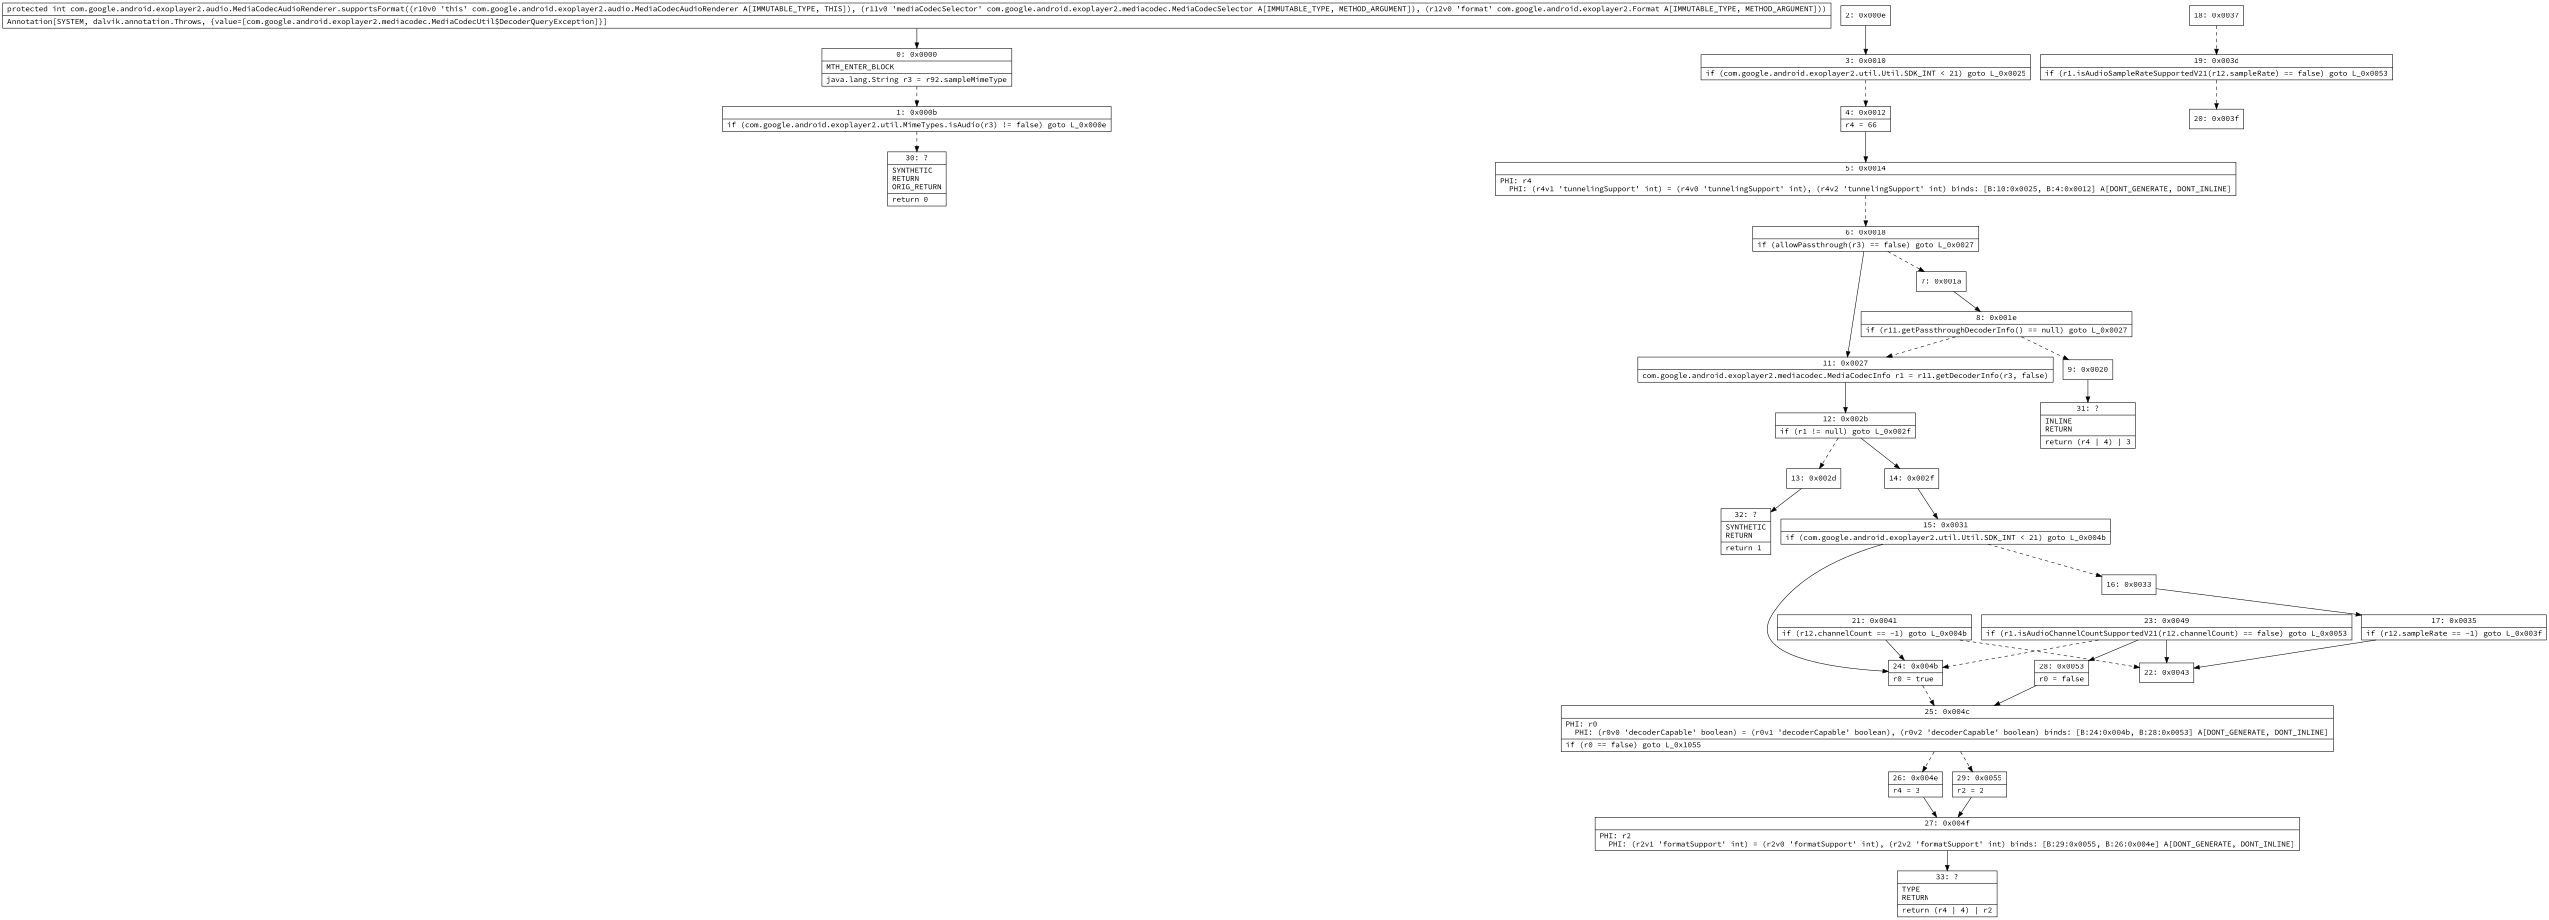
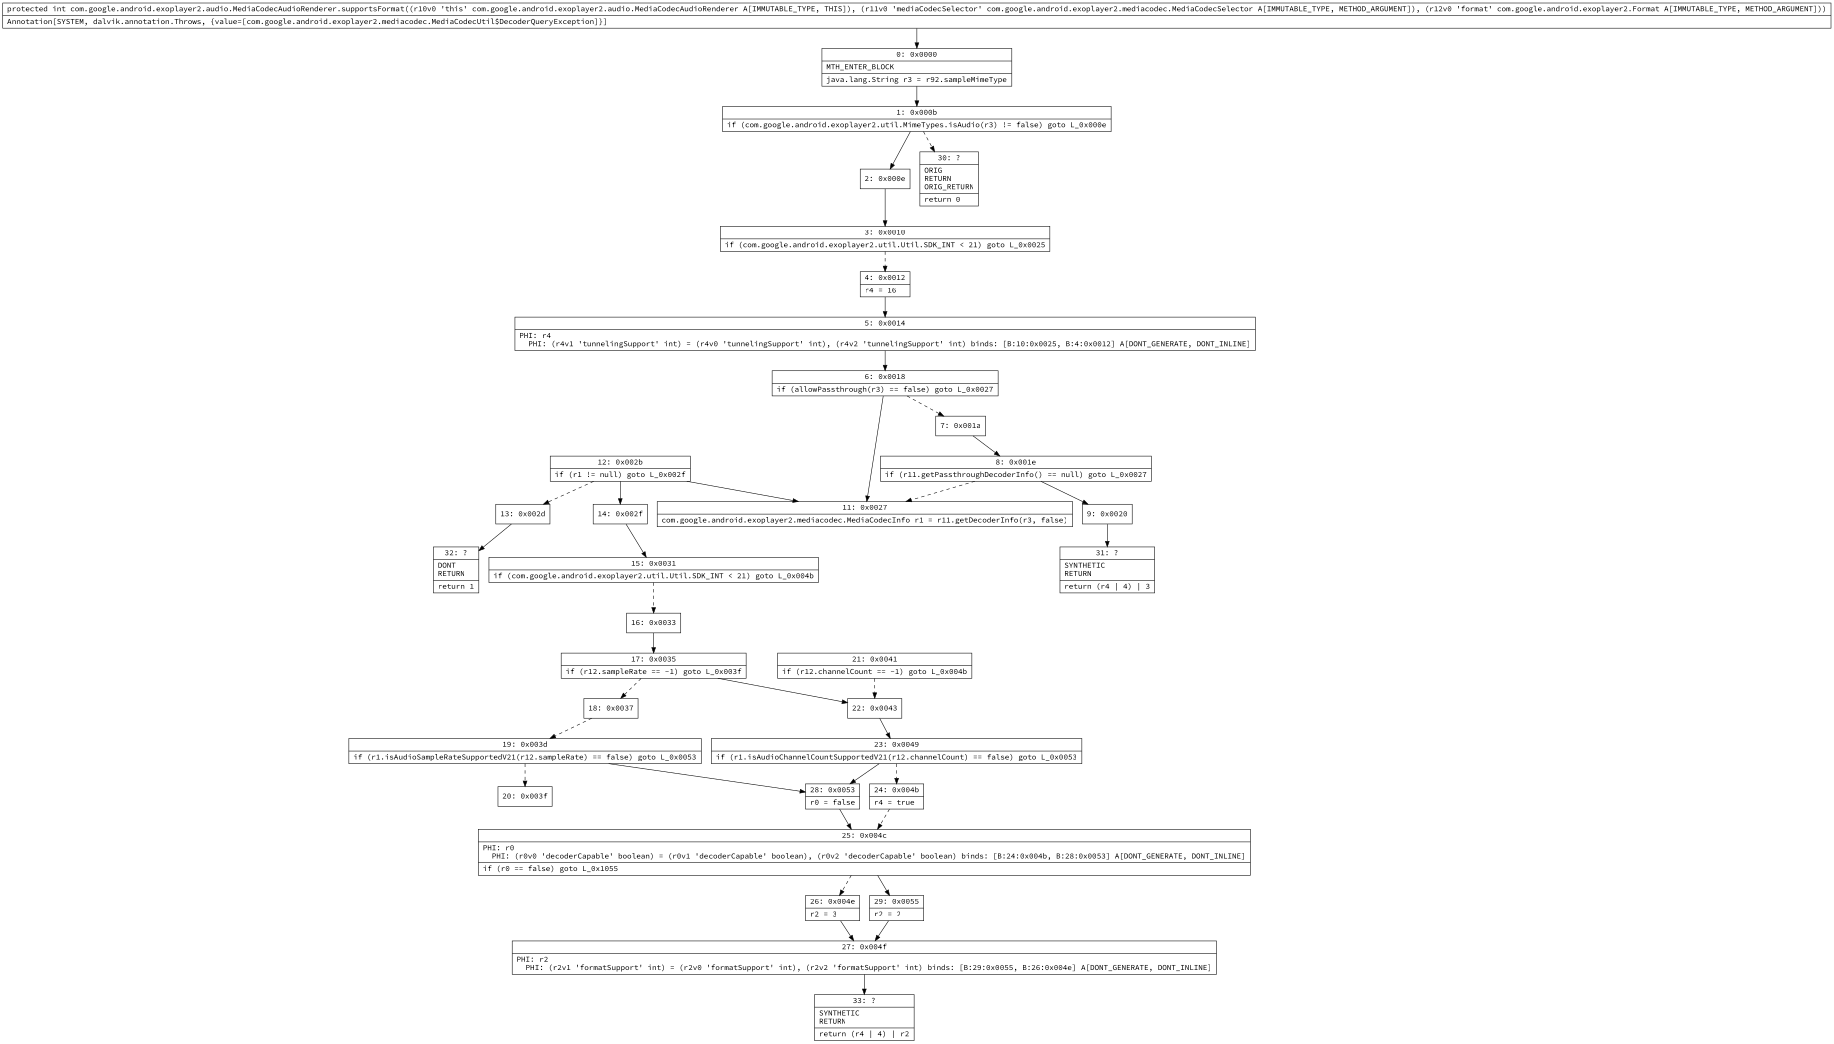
edge "0: 0x0000" -> "1: 0x000b": style dashed -> solid
node "4: 0x0012": text "r4 = 66" -> "r4 = 16"
edge "1: 0x000b" -> "2: 0x000e": added
node "30: ?": text "SYNTHETIC" -> "ORIG"
edge "5: 0x0014" -> "6: 0x0018": style dashed -> solid
edge "8: 0x001e" -> "9: 0x0020": style dashed -> solid
edge "11: 0x0027" -> "12: 0x002b": reversed
node "31: ?": text "INLINE" -> "SYNTHETIC"
node "32: ?": text "SYNTHETIC" -> "DONT"
edge "15: 0x0031" -> "24: 0x004b": removed
edge "21: 0x0041" -> "24: 0x004b": removed
edge "23: 0x0049" -> "22: 0x0043": reversed
node "24: 0x004b": text "r0 = true" -> "r4 = true"
edge "17: 0x0035" -> "18: 0x0037": added
edge "25: 0x004c" -> "29: 0x0055": style dashed -> solid
edge "19: 0x003d" -> "28: 0x0053": added
node "26: 0x004e": text "r4 = 3" -> "r2 = 3"
node "33: ?": text "TYPE" -> "SYNTHETIC"
